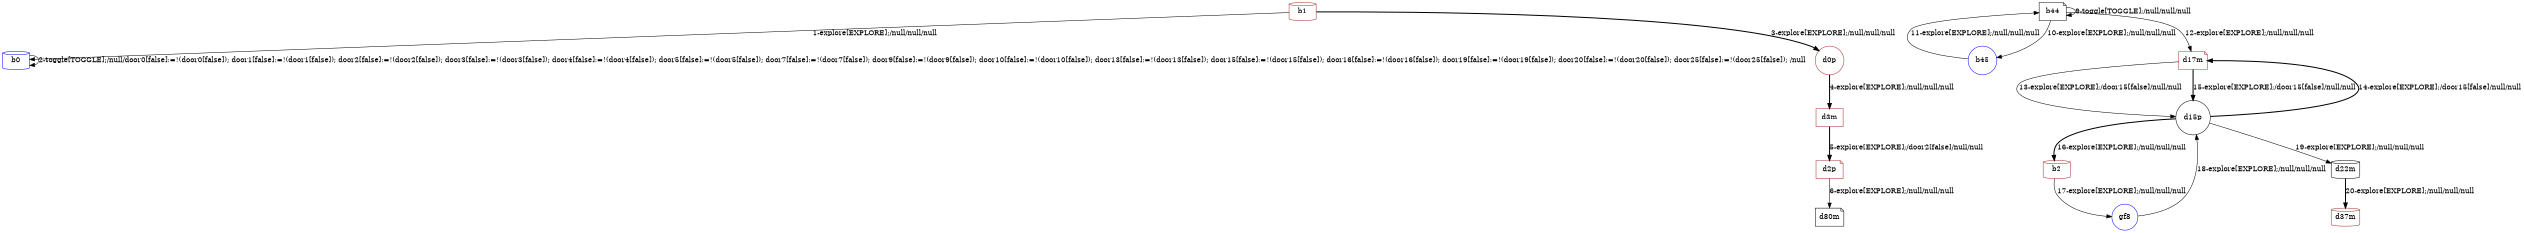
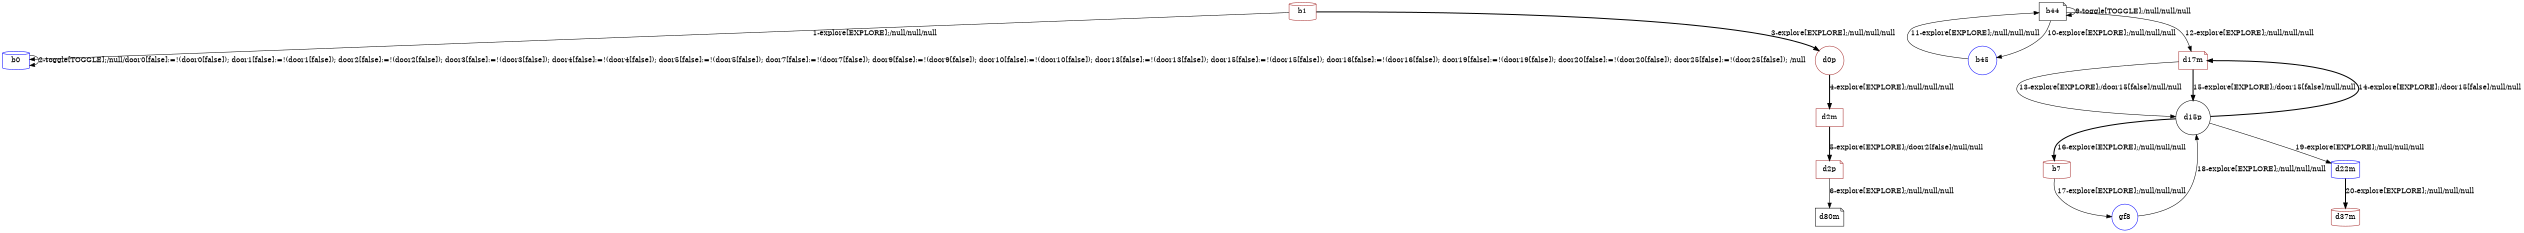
node "d3m": label "d3m" -> "d2m"
node "b2": label "b2" -> "b7"
node "d22m": color black -> blue
